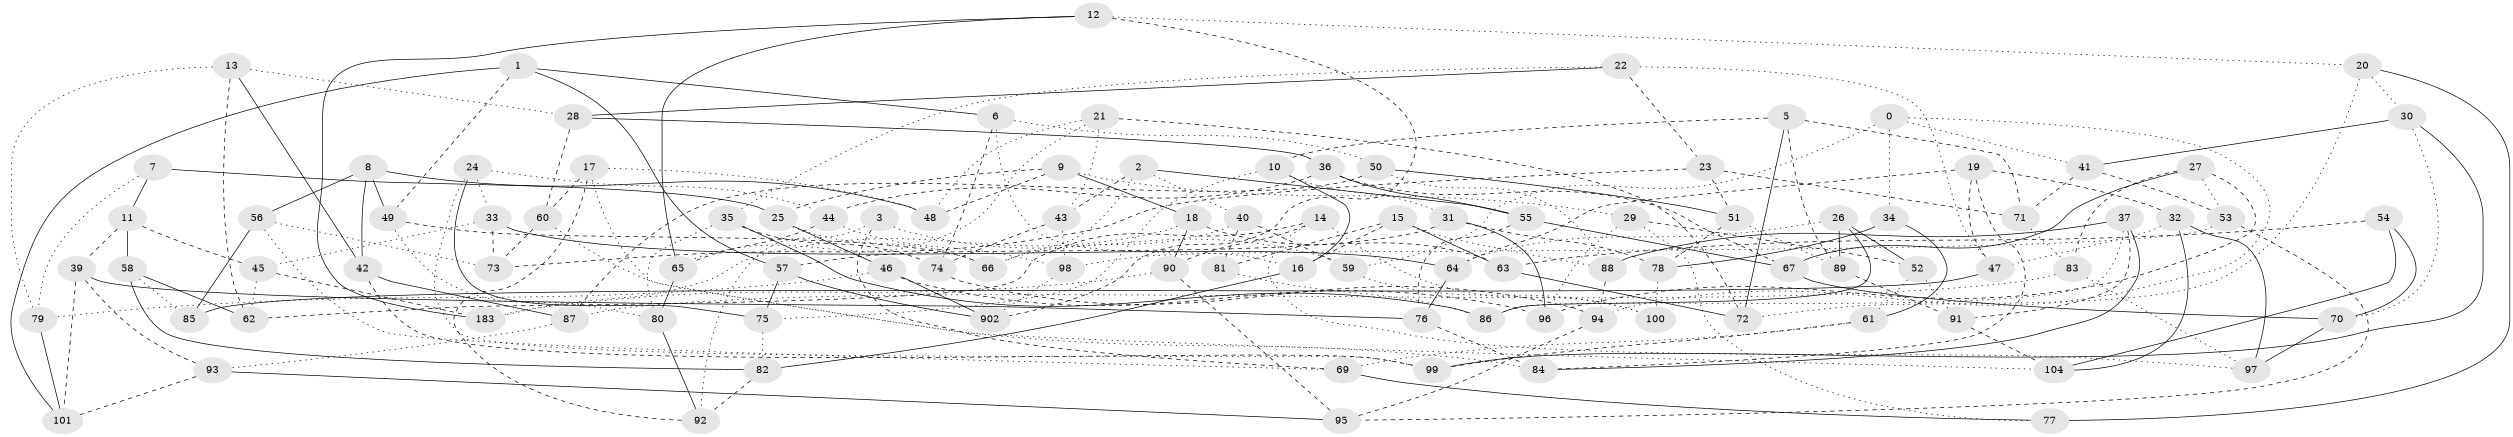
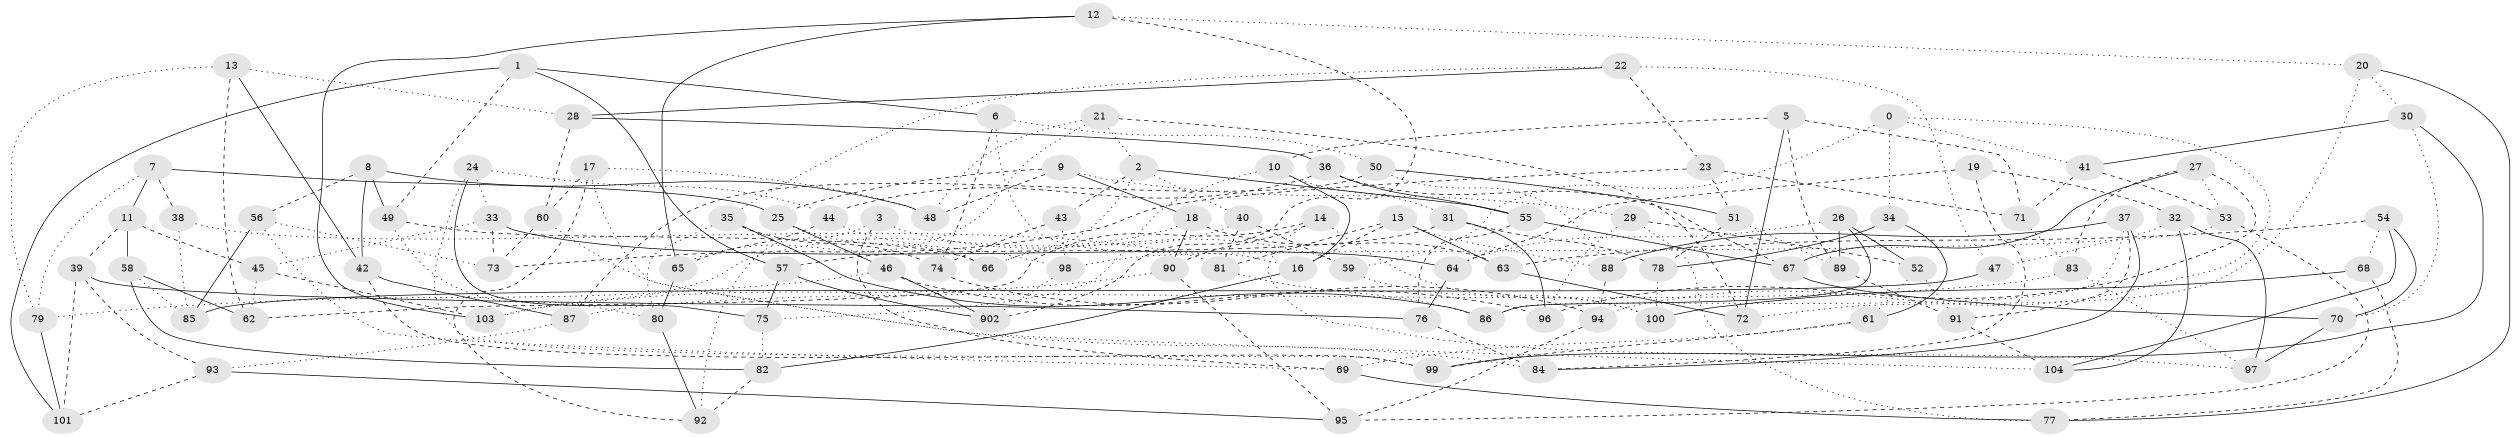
edge "21" -- "43": now "21" -- "2"
edge "8" -- "56": style solid -> dashed
node "38": added
edge "19" -- "47": removed
node "68": added
node "183": label "183" -> "103"
